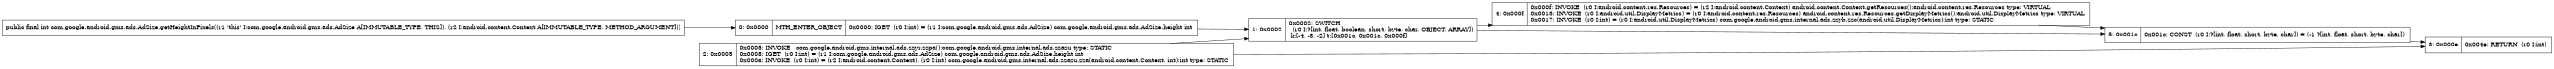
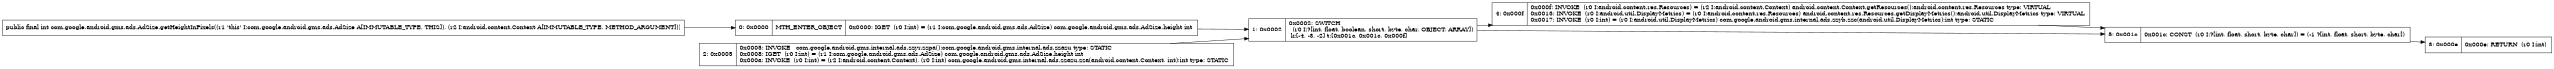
node "3: 0x000e": text "0x004e: RETURN  (r0 I:int)" -> "0x000e: RETURN  (r0 I:int)"
edge "2: 0x0005" -> "3: 0x000e": removed
